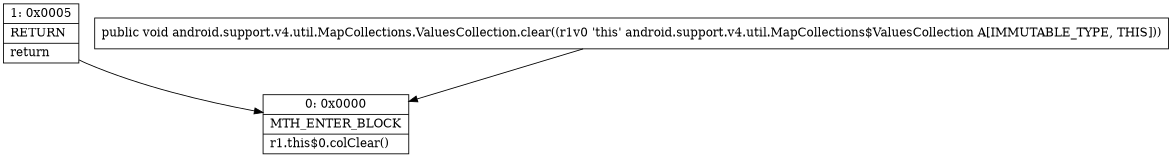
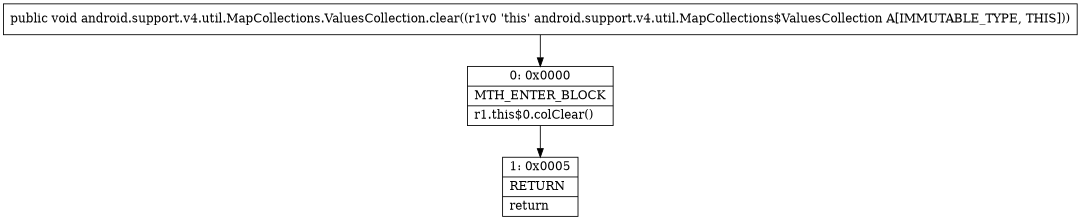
edge "1: 0x0005" -> "0: 0x0000": reversed
